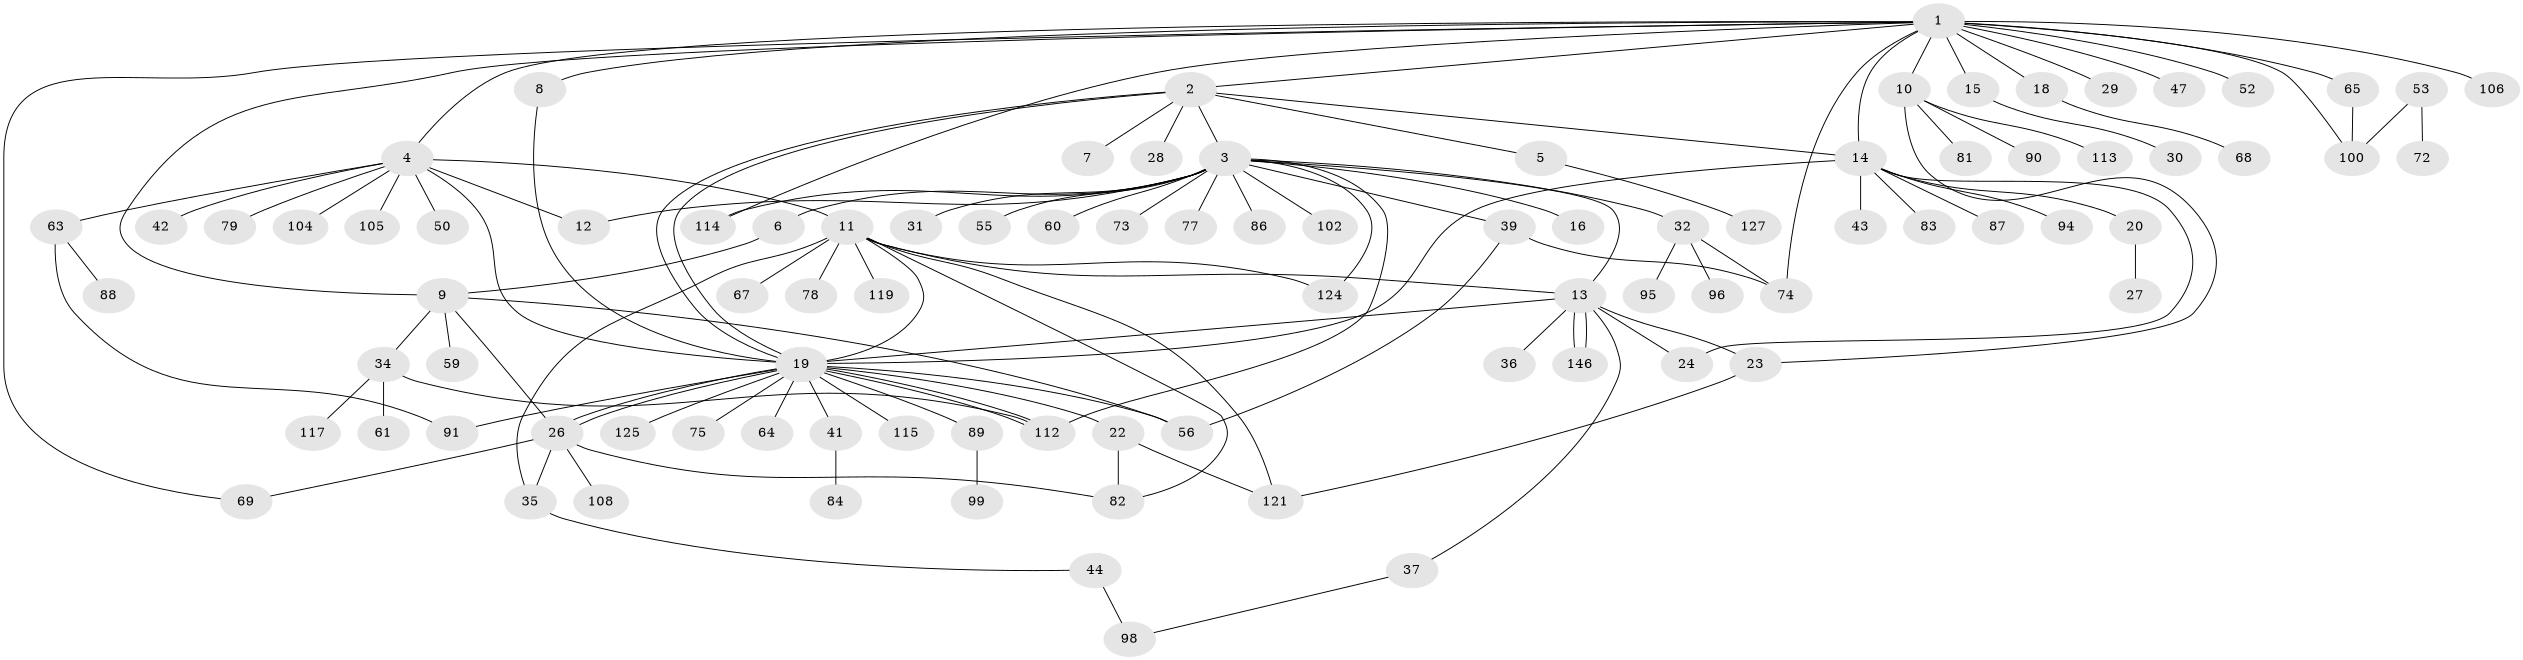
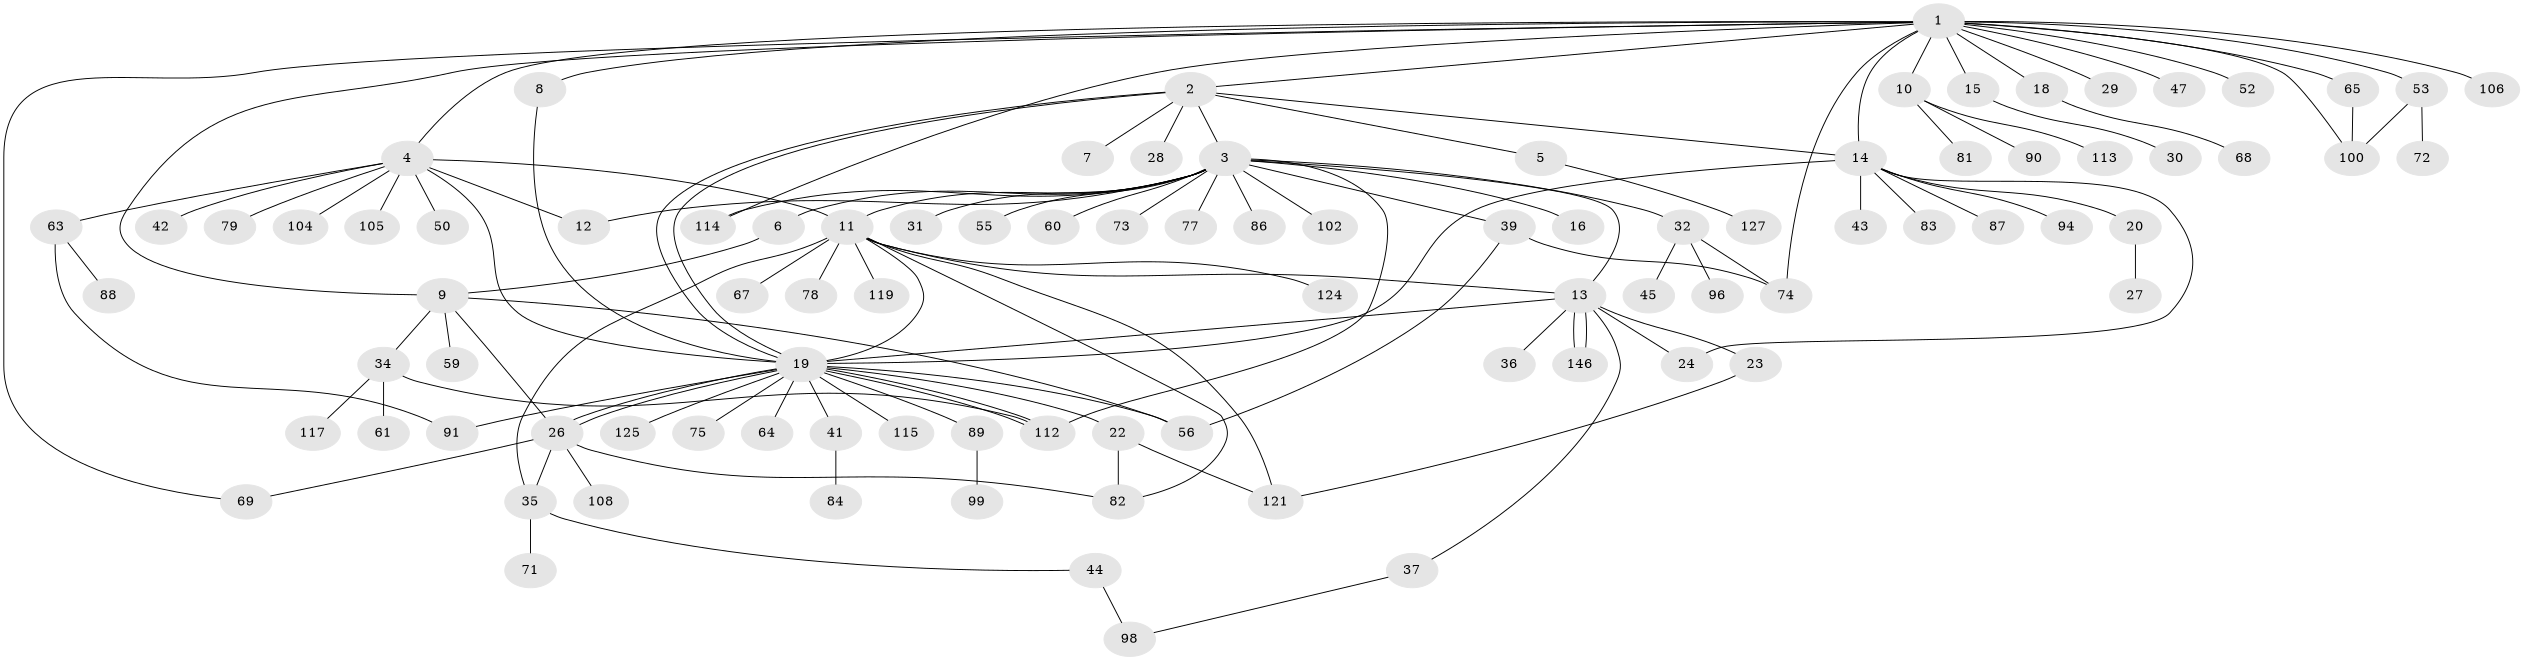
edge "1" -- "53": added
edge "3" -- "124": now "3" -- "11"
edge "10" -- "23": removed
node "95": label "95" -> "45"
node "71": added
